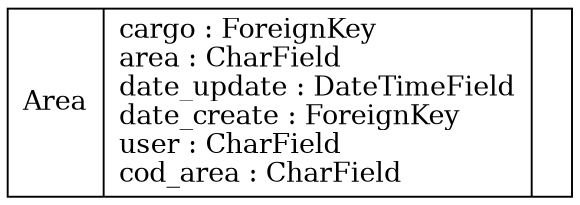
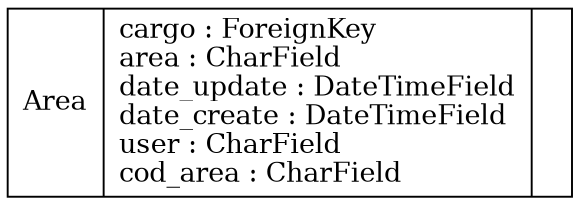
node "Area": text "date_create : ForeignKey" -> "date_create : DateTimeField"
